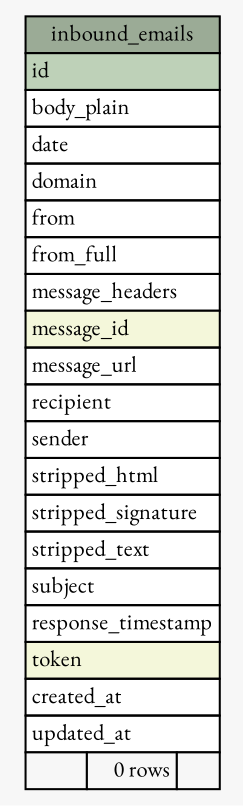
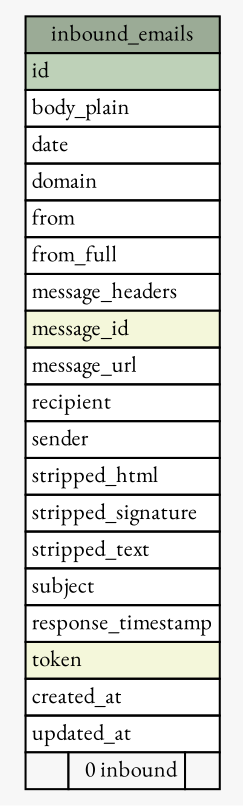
node "inbound_emails": text "0 rows" -> "0 inbound"
